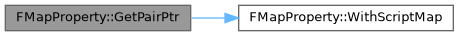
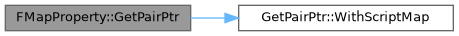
node "FMapProperty::WithScriptMap": label "FMapProperty::WithScriptMap" -> "GetPairPtr::WithScriptMap"
